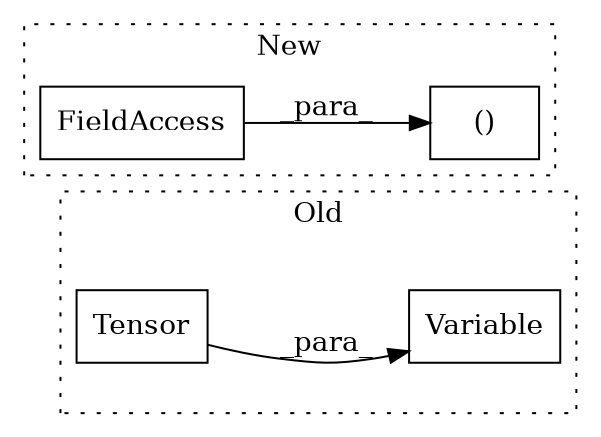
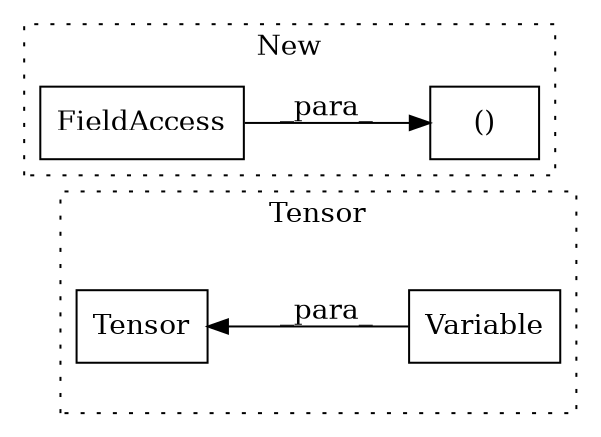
cluster "Old": label "Old" -> "Tensor"
edge "Tensor" -> "Variable": reversed
